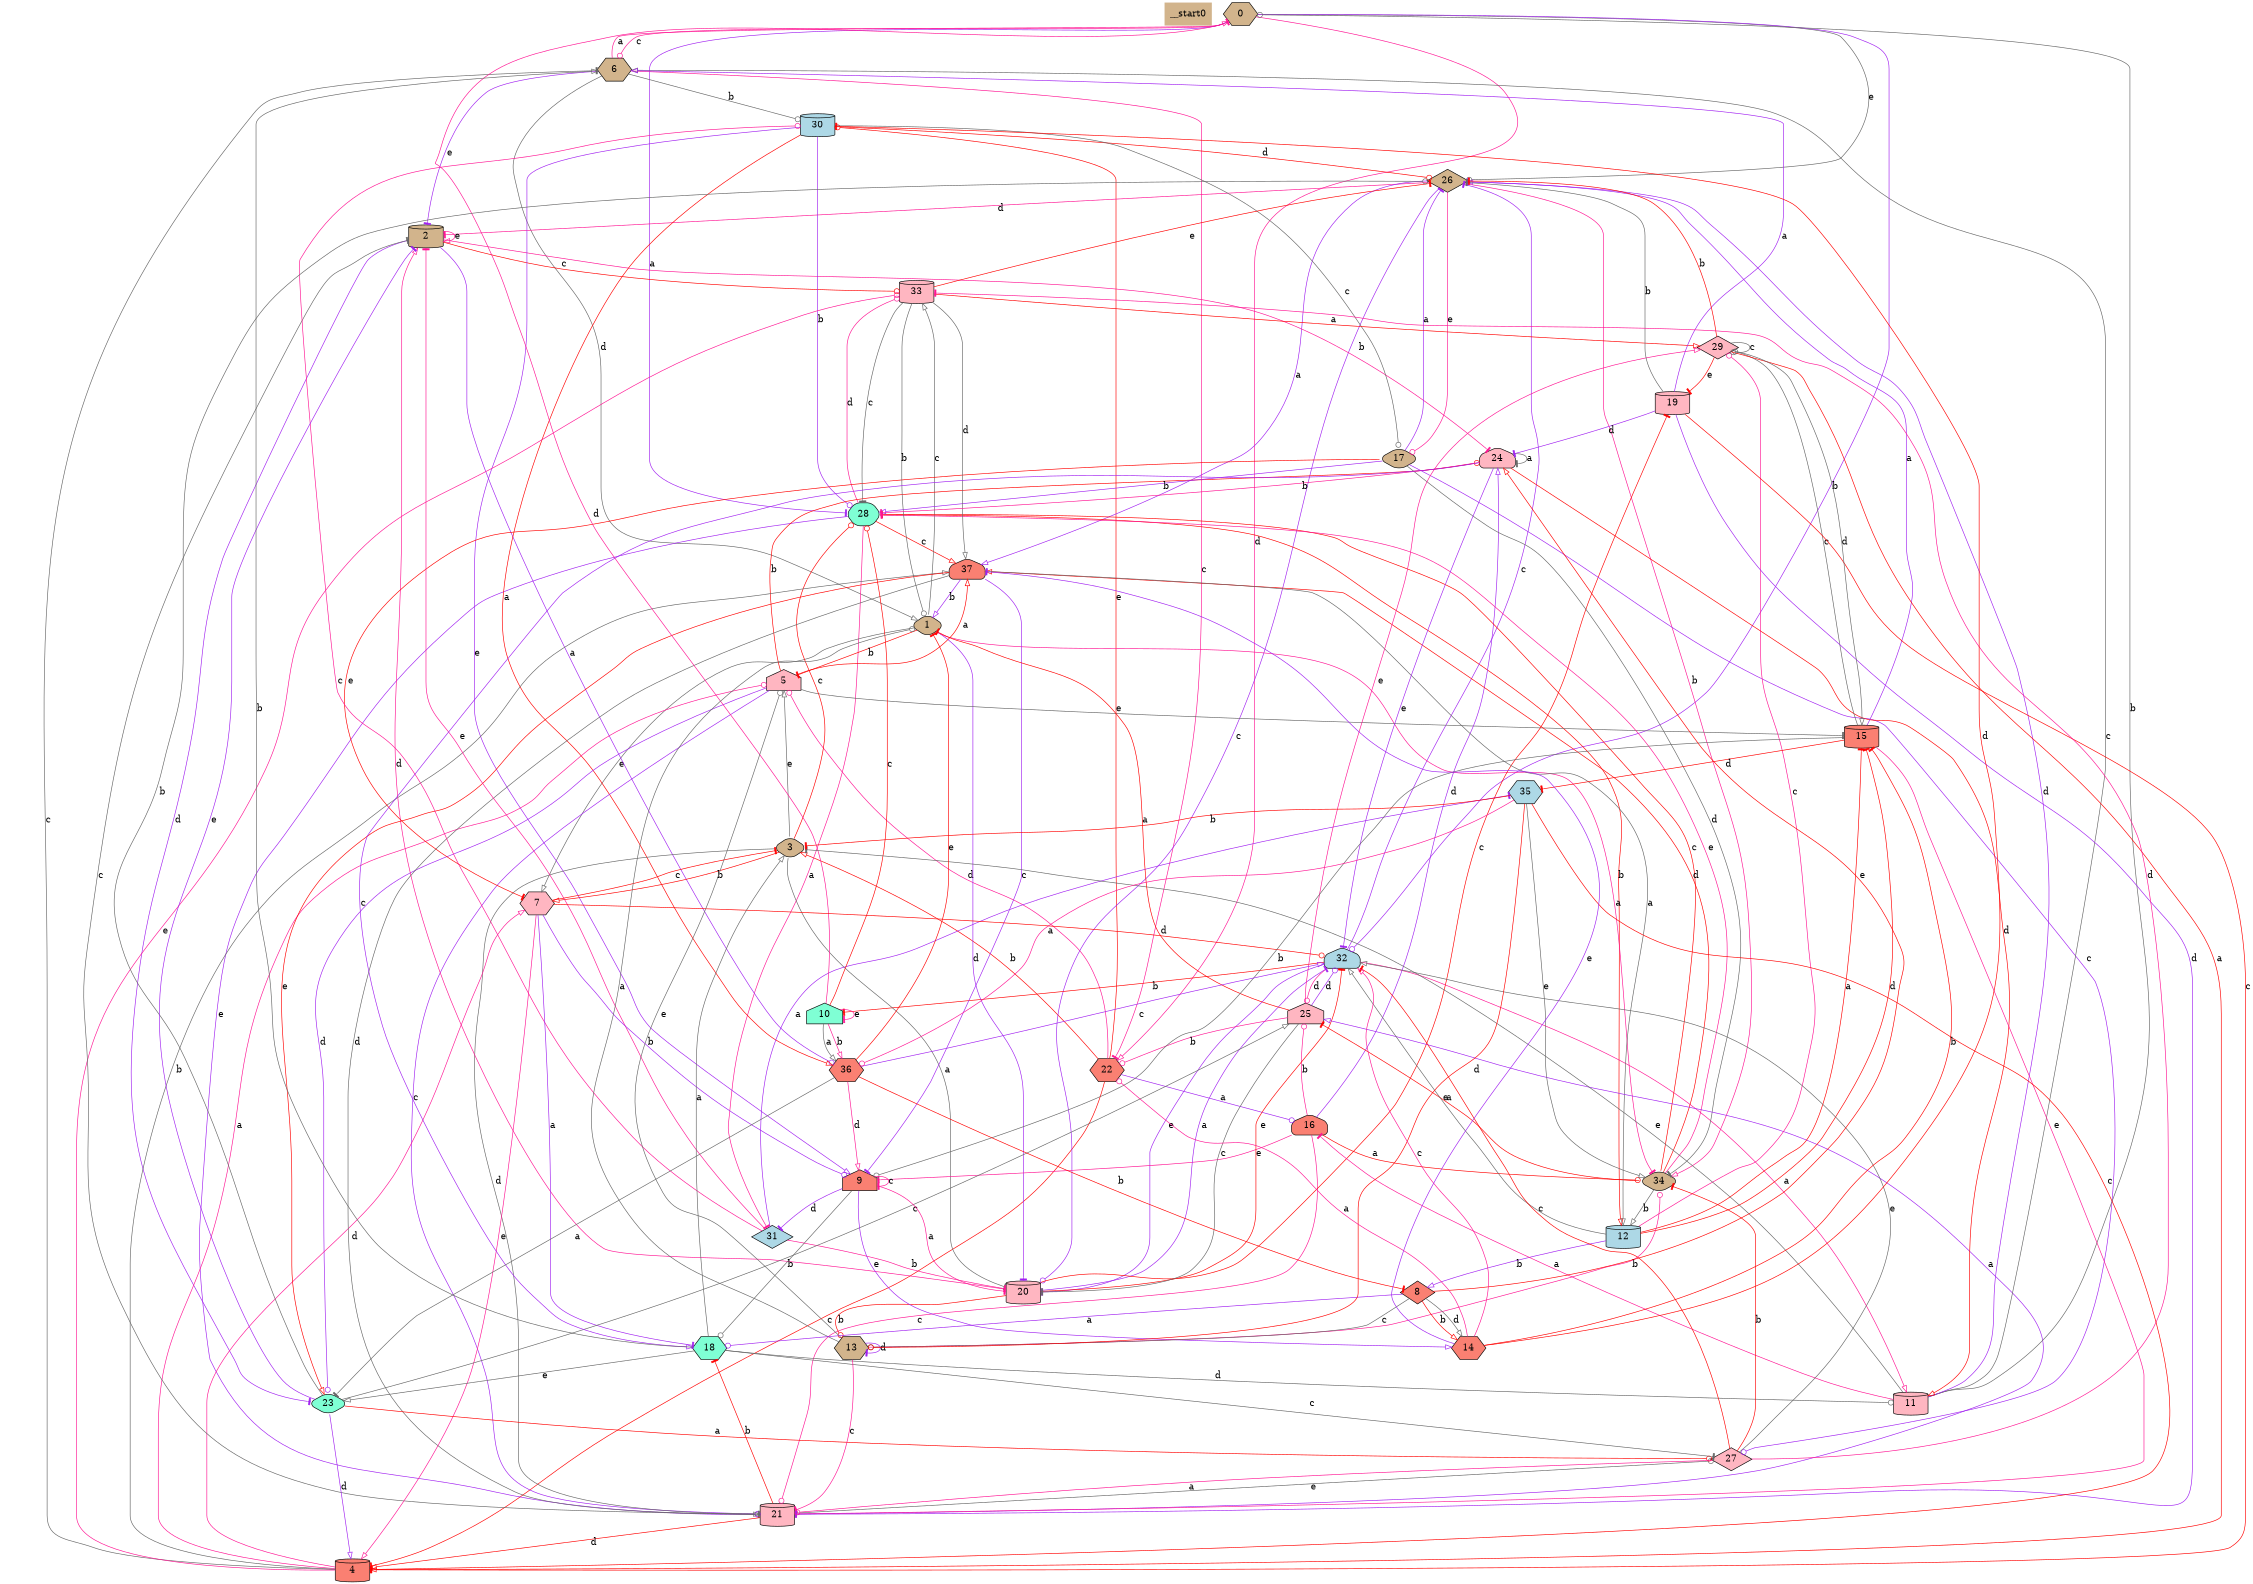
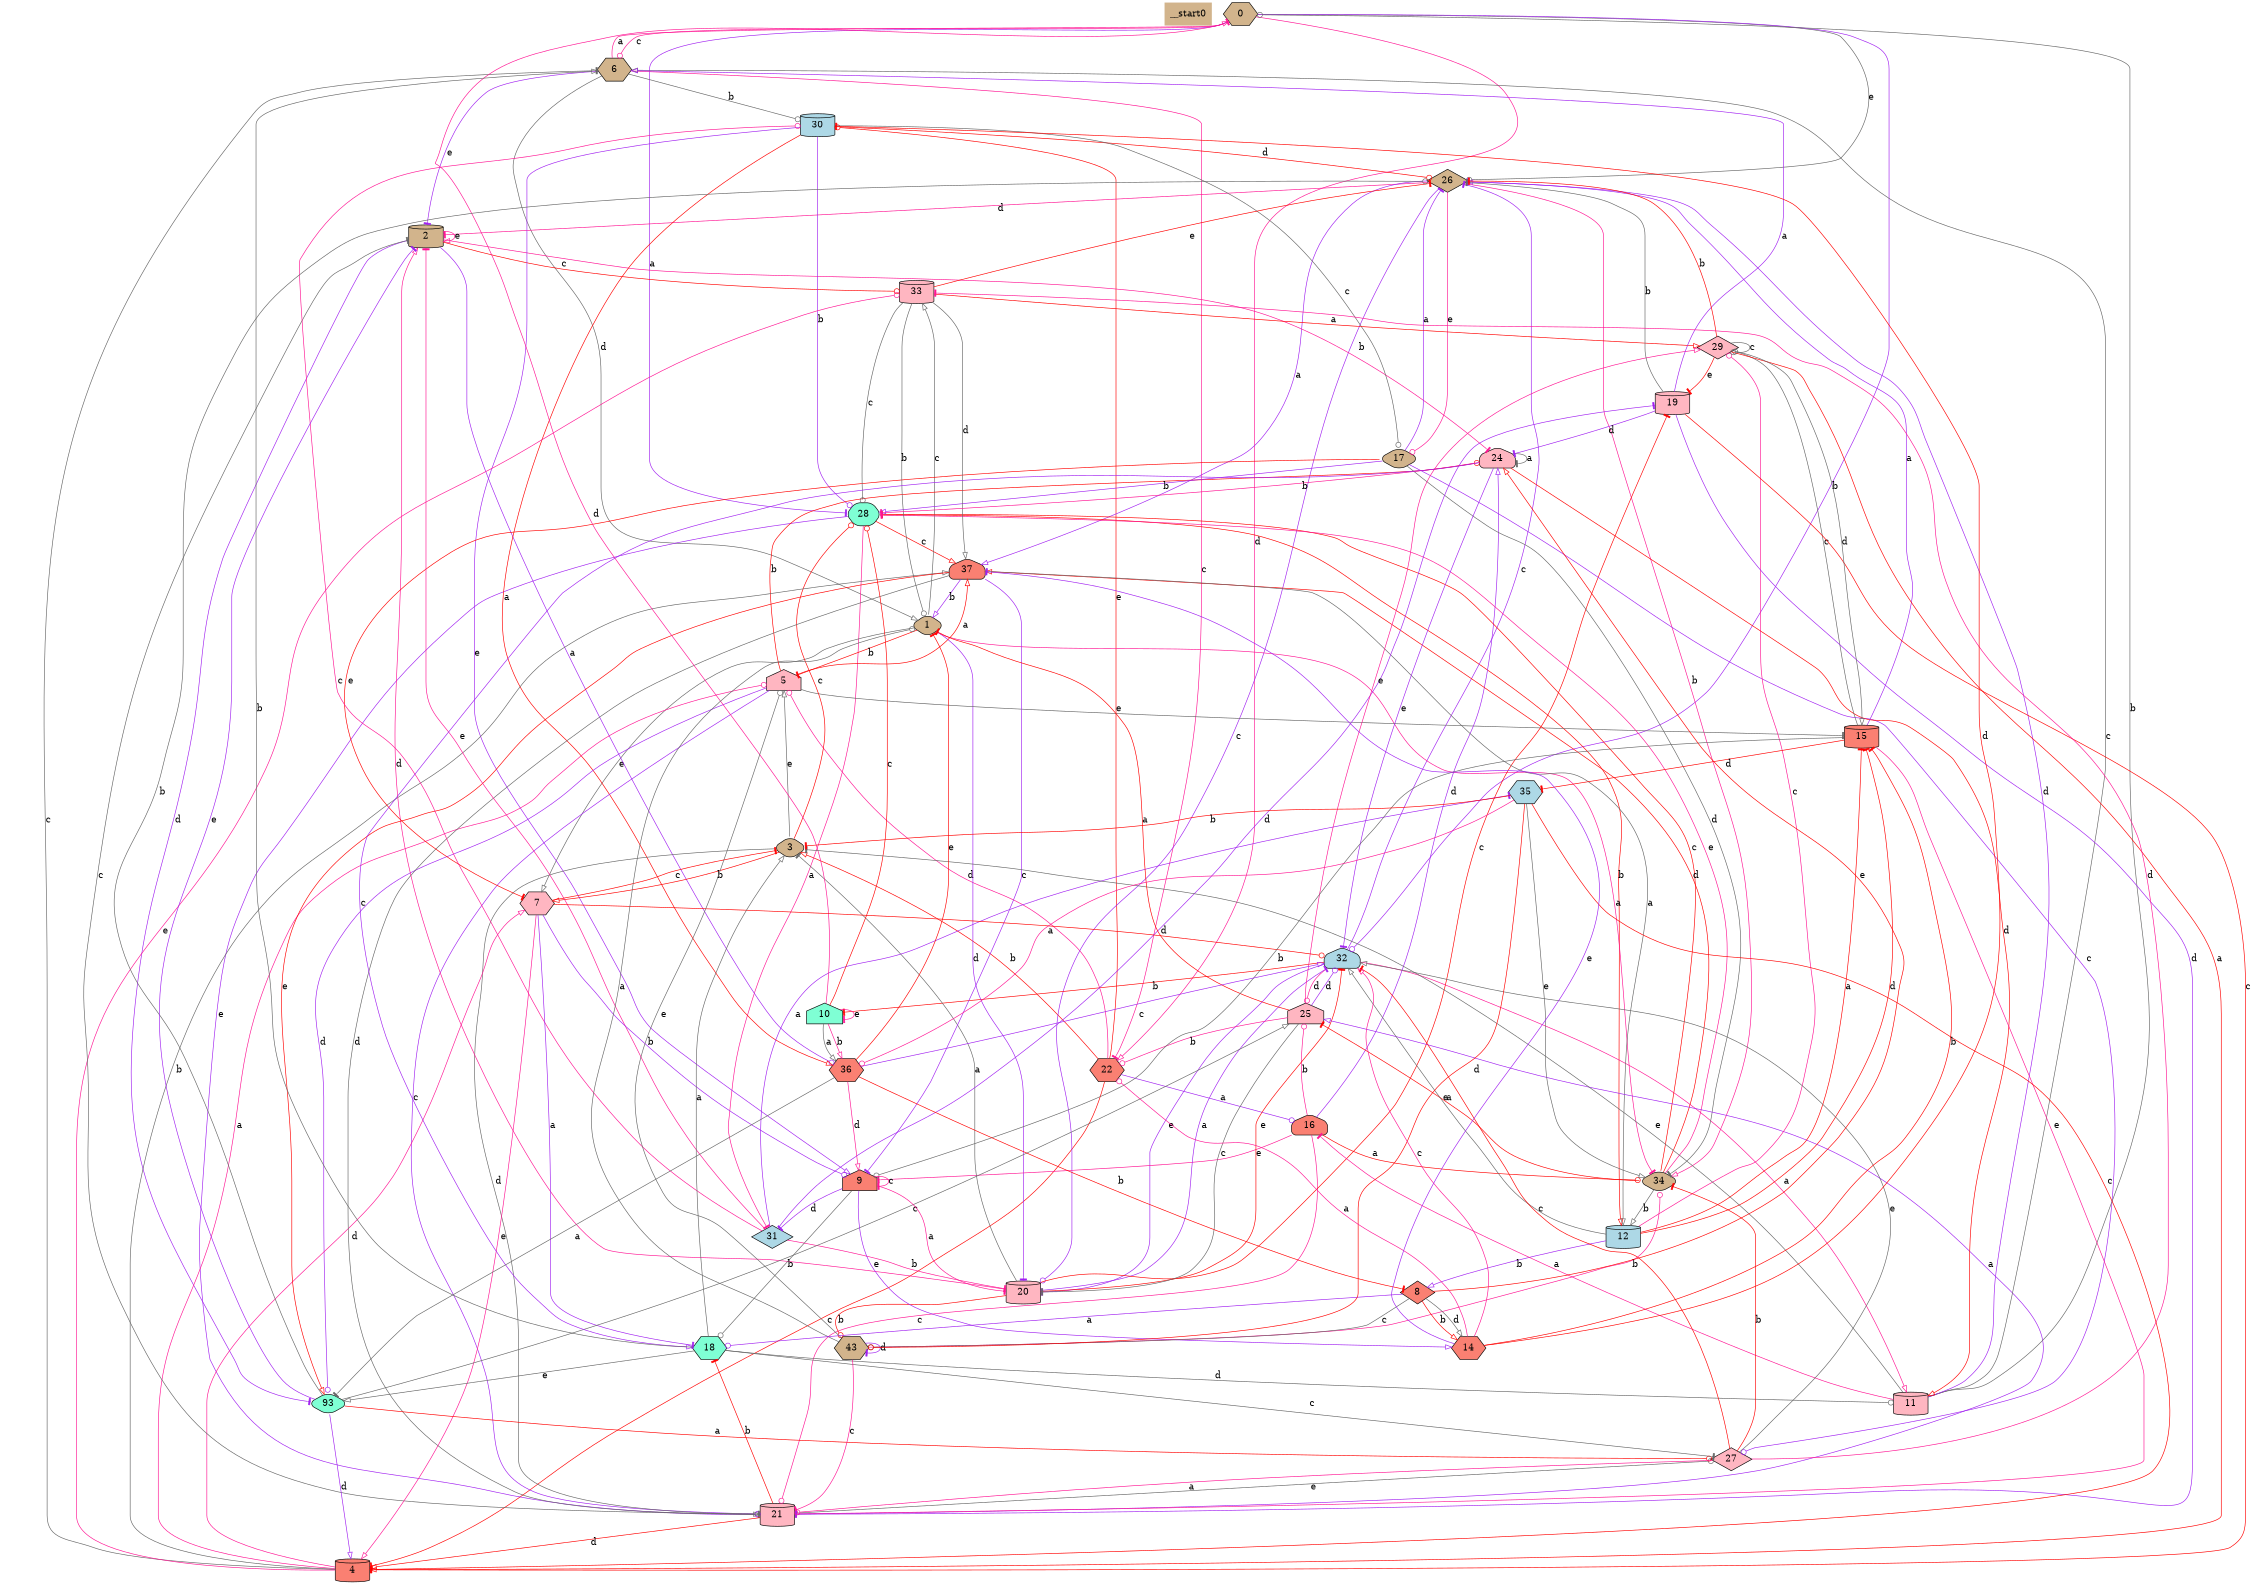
edge "28" -> "33": removed, label "d"
edge "33" -> "28": arrowhead tee -> odot
edge "31" -> "19": added, label "d"
edge "3" -> "20": reversed
node "13": label "13" -> "43"
node "23": label "23" -> "93"
